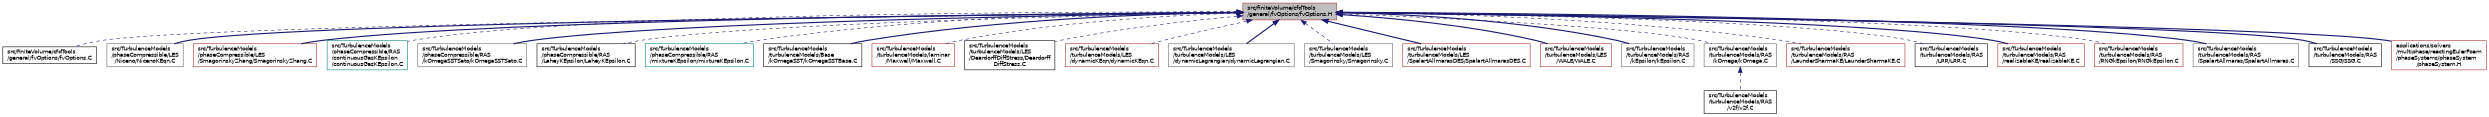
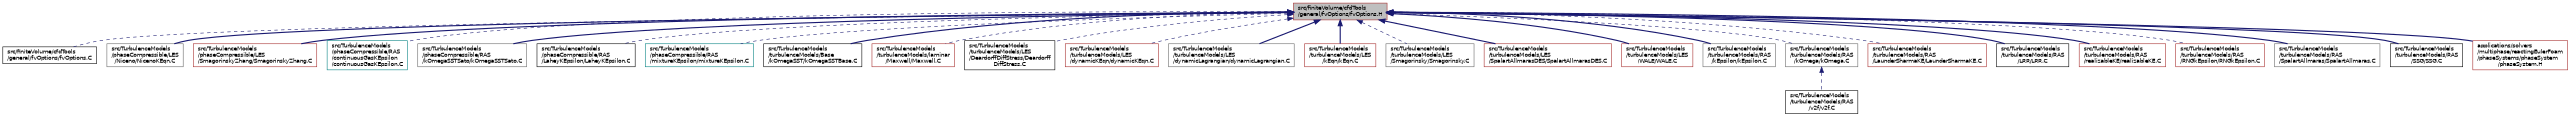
edge "src/TurbulenceModels /turbulenceModels/RAS /LRR/LRR.C" -> "src/finiteVolume/cfdTools /general/fvOptions/fvOptions.H": style dashed -> bold
node "src/TurbulenceModels /turbulenceModels/LES /kEqn/kEqn.C": added
